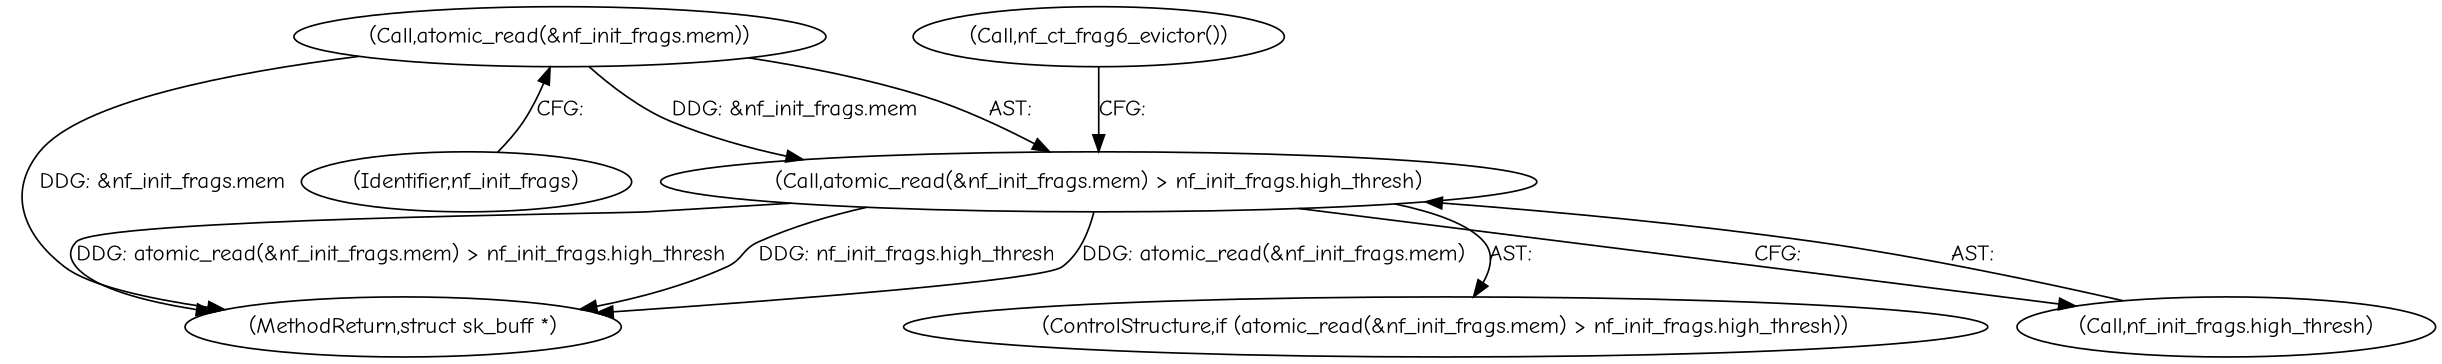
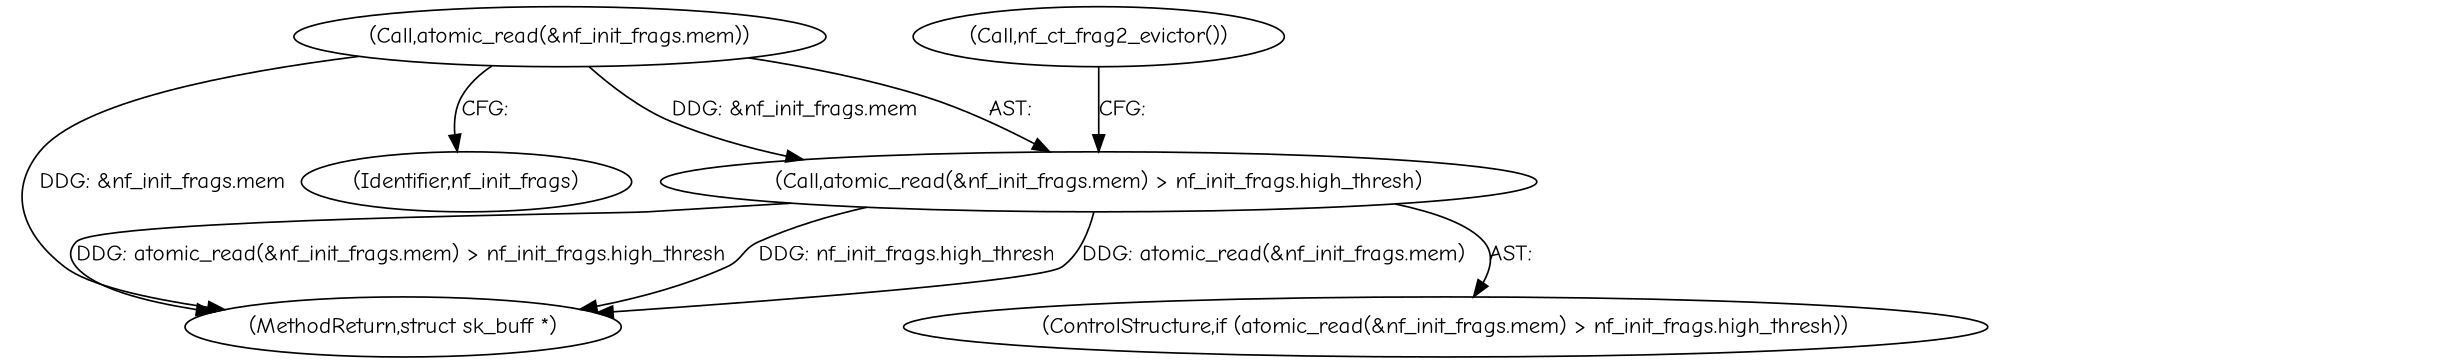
node "(Call,nf_ct_frag6_evictor())": label "(Call,nf_ct_frag6_evictor())" -> "(Call,nf_ct_frag2_evictor())"
edge "(Identifier,nf_init_frags)" -> "(Call,atomic_read(&nf_init_frags.mem))": reversed
node "(Call,nf_init_frags.high_thresh)": removed
